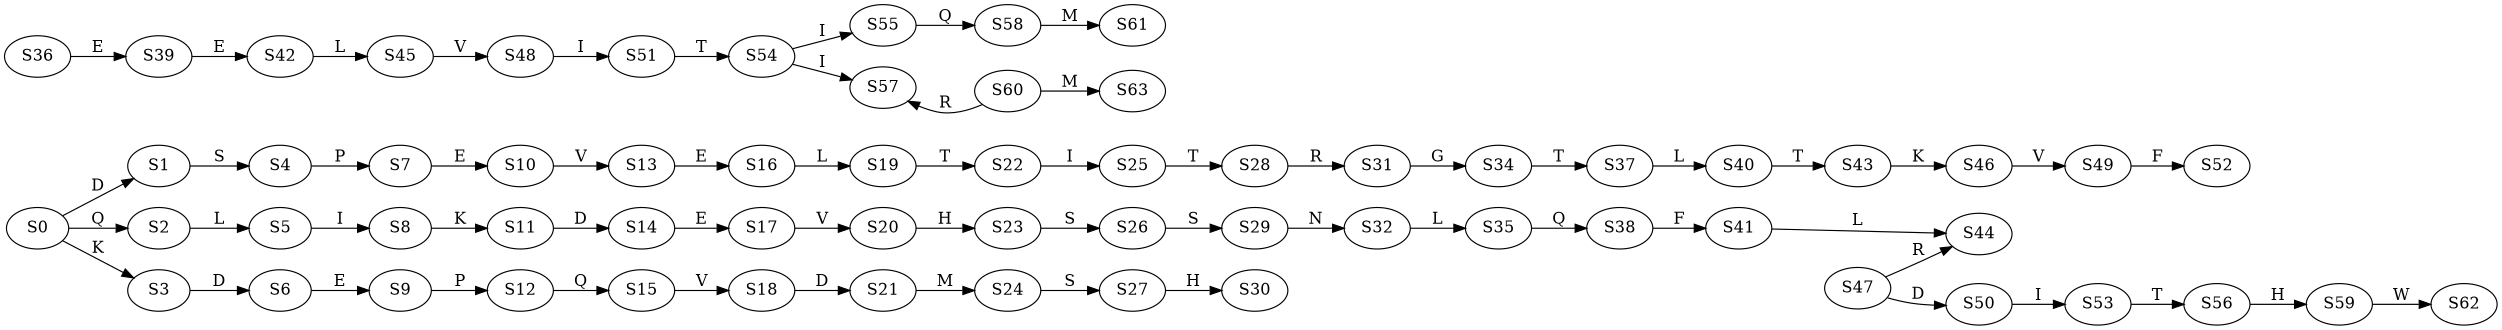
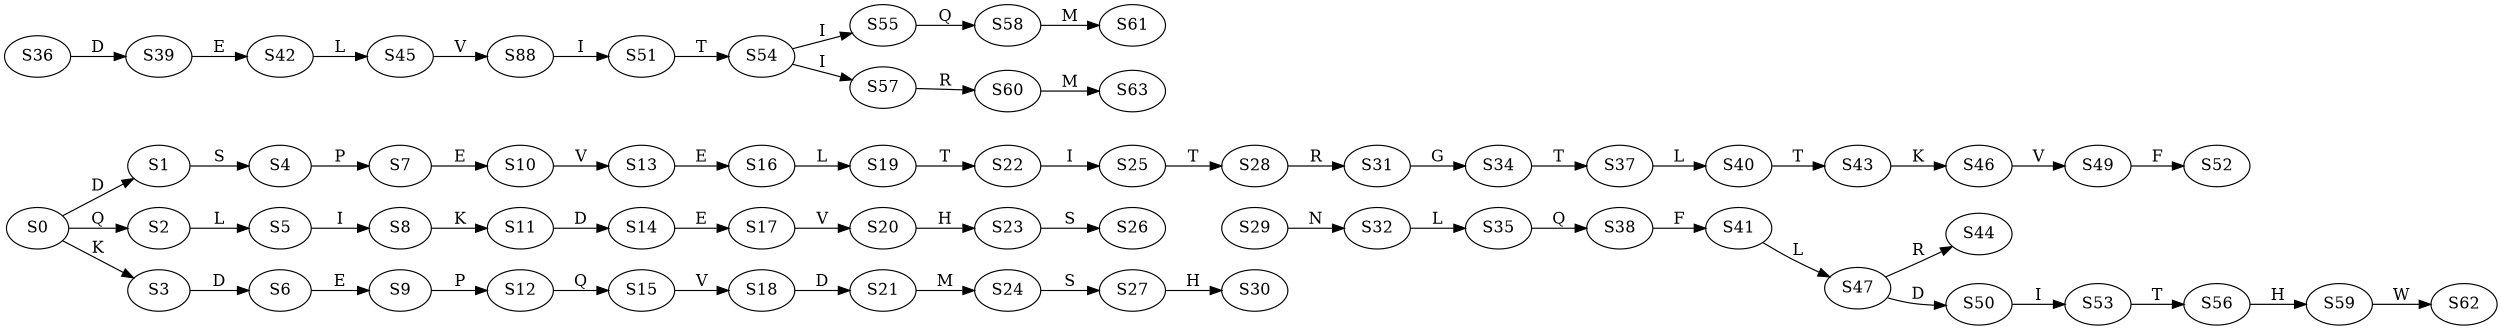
edge "S36" -> "S39": label "E" -> "D"
node "S48": label "S48" -> "S88"
edge "S60" -> "S57": reversed
edge "S26" -> "S29": removed, label "S"
edge "S41" -> "S44": now "S41" -> "S47"
